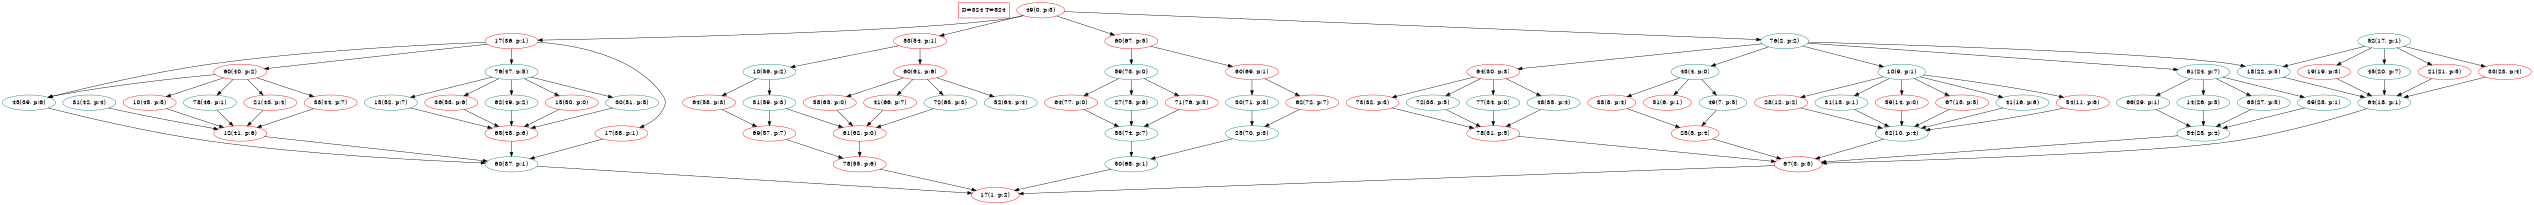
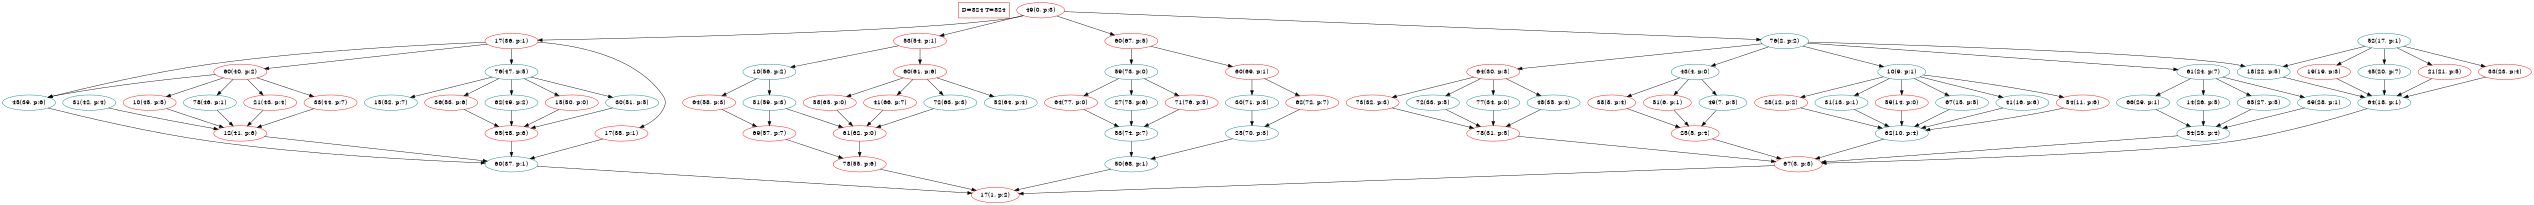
node "67(15, p:5)": color red -> teal
edge "51(6, p:1)" -> "25(5, p:4)": added
edge "15(52, p:7)" -> "65(48, p:6)": removed
